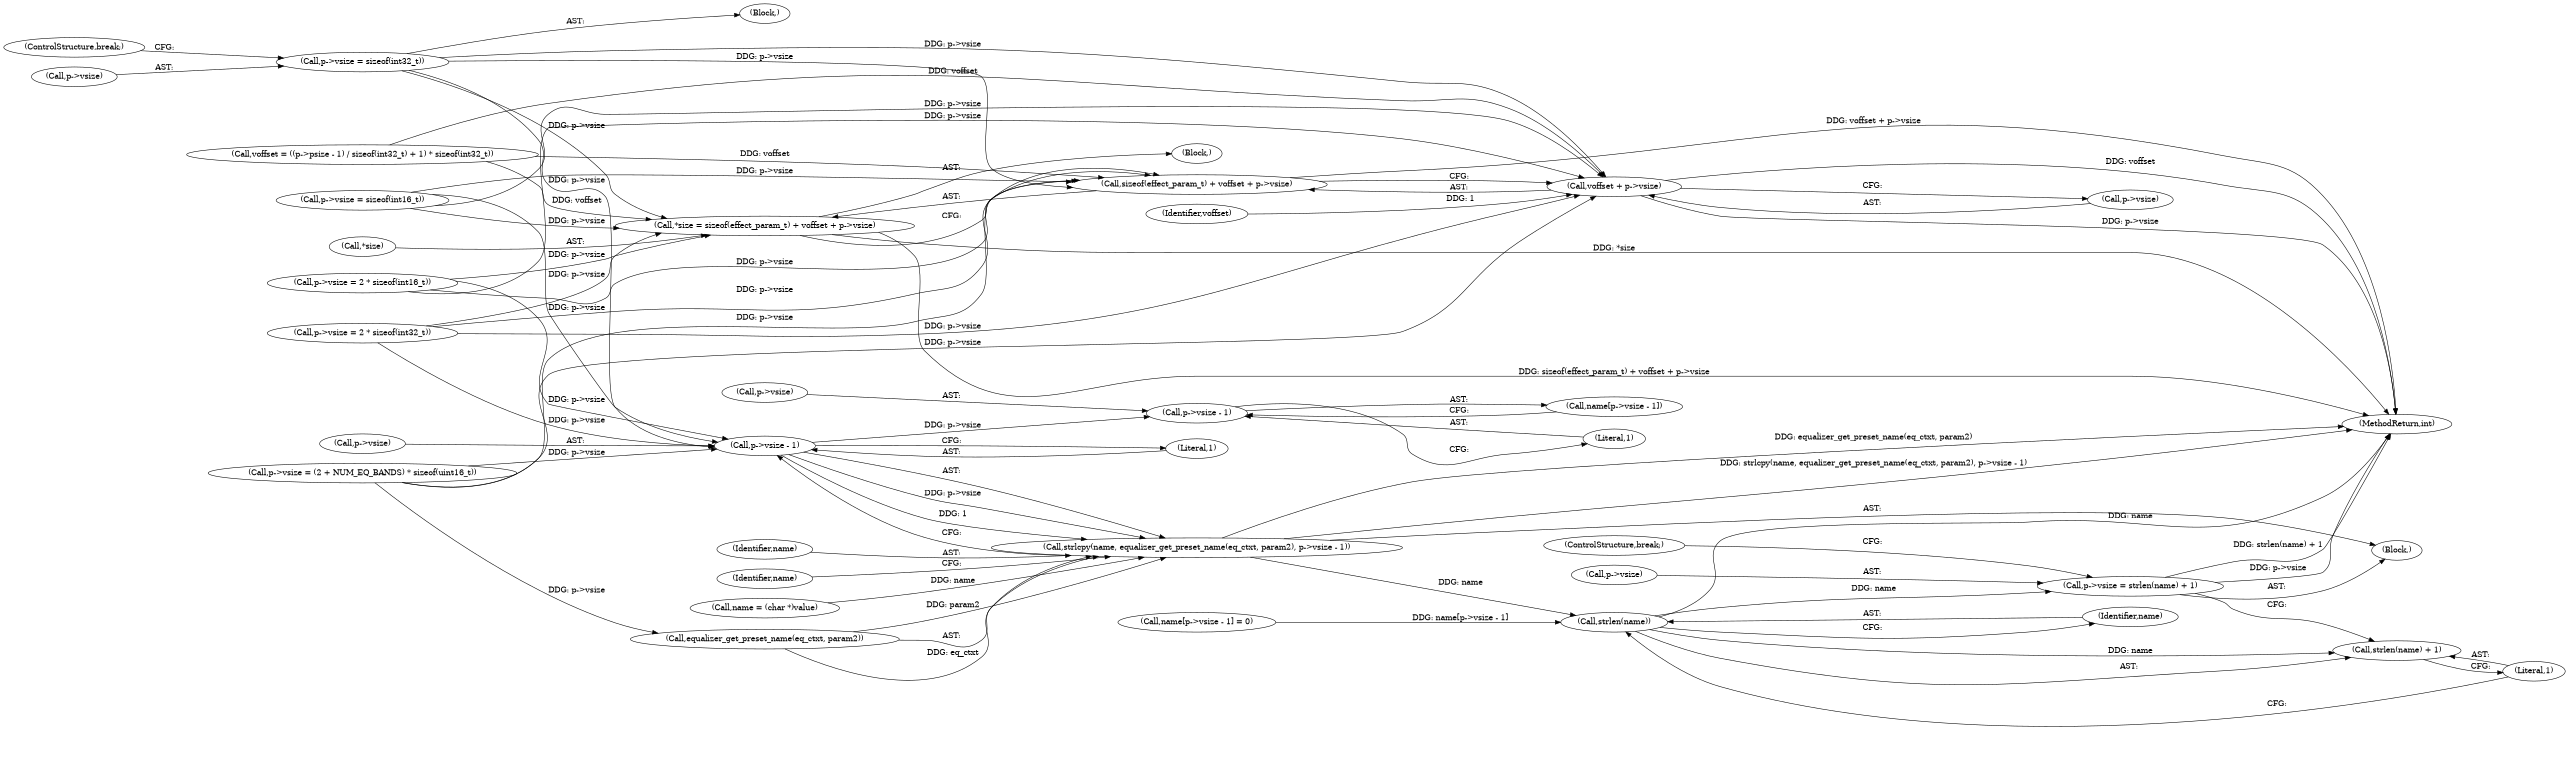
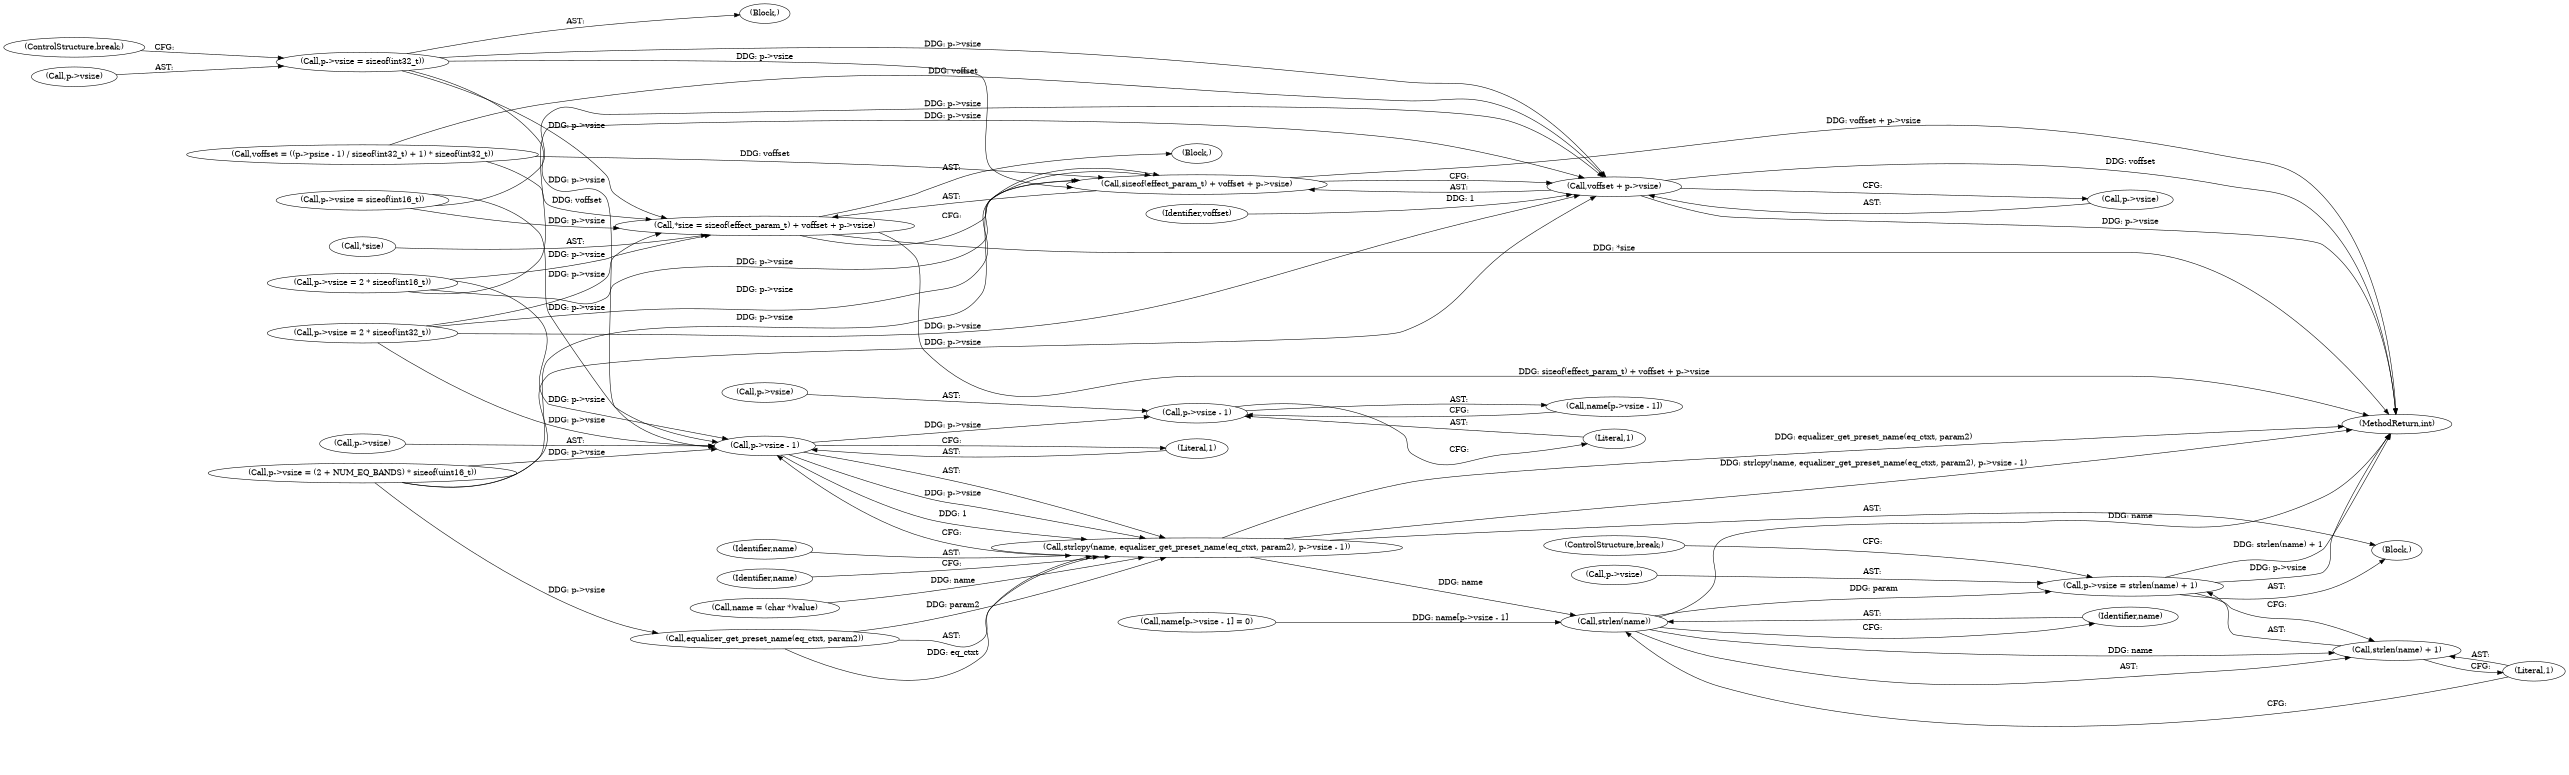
edge "(Call,p->vsize = sizeof(int16_t))" -> "(Call,sizeof(effect_param_t) + voffset + p->vsize)": removed, label "DDG: p->vsize"
edge "(Call,strlen(name))" -> "(Call,p->vsize = strlen(name) + 1)": label "DDG: name" -> "DDG: param"
edge "(Call,strlen(name) + 1)" -> "(Call,p->vsize = strlen(name) + 1)": added, label "AST:"
